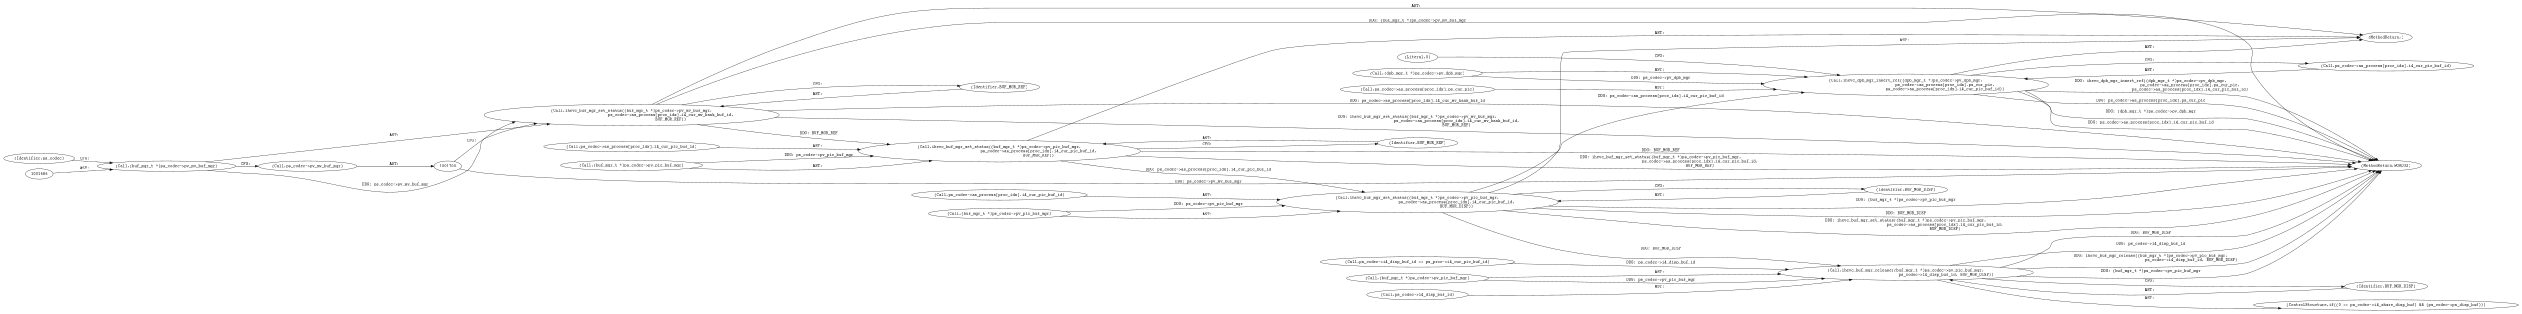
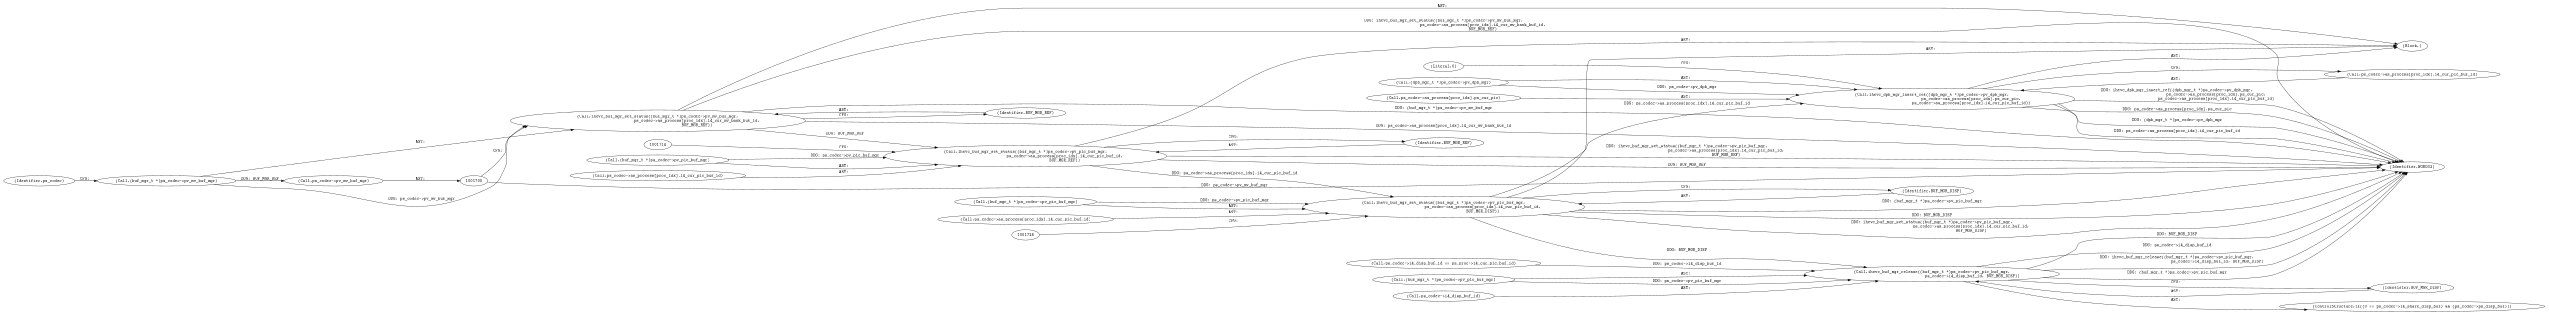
node "(MethodReturn,)": label "(MethodReturn,)" -> "(Block,)"
node "1001714": added
edge "(Call,(buf_mgr_t *)ps_codec->pv_mv_buf_mgr)" -> "(Call,ps_codec->pv_mv_buf_mgr)": label "CFG: " -> "DDG: BUF_MGR_REF"
node "(MethodReturn,WORD32)": label "(MethodReturn,WORD32)" -> "(Identifier,WORD32)"
node "1001686": removed
node "1001728": added
